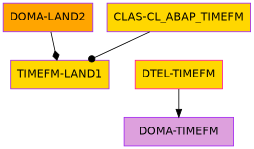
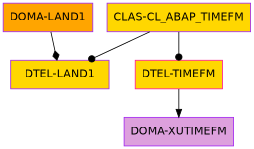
node "DOMA-LAND2": label "DOMA-LAND2" -> "DOMA-LAND1"
edge "CLAS-CL_ABAP_TIMEFM" -> "DTEL-TIMEFM": added
node "TIMEFM-LAND1": label "TIMEFM-LAND1" -> "DTEL-LAND1"
node "DOMA-TIMEFM": label "DOMA-TIMEFM" -> "DOMA-XUTIMEFM"
